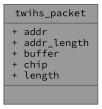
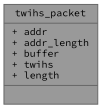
node "twihs_packet": text "+ chip" -> "+ twihs"
